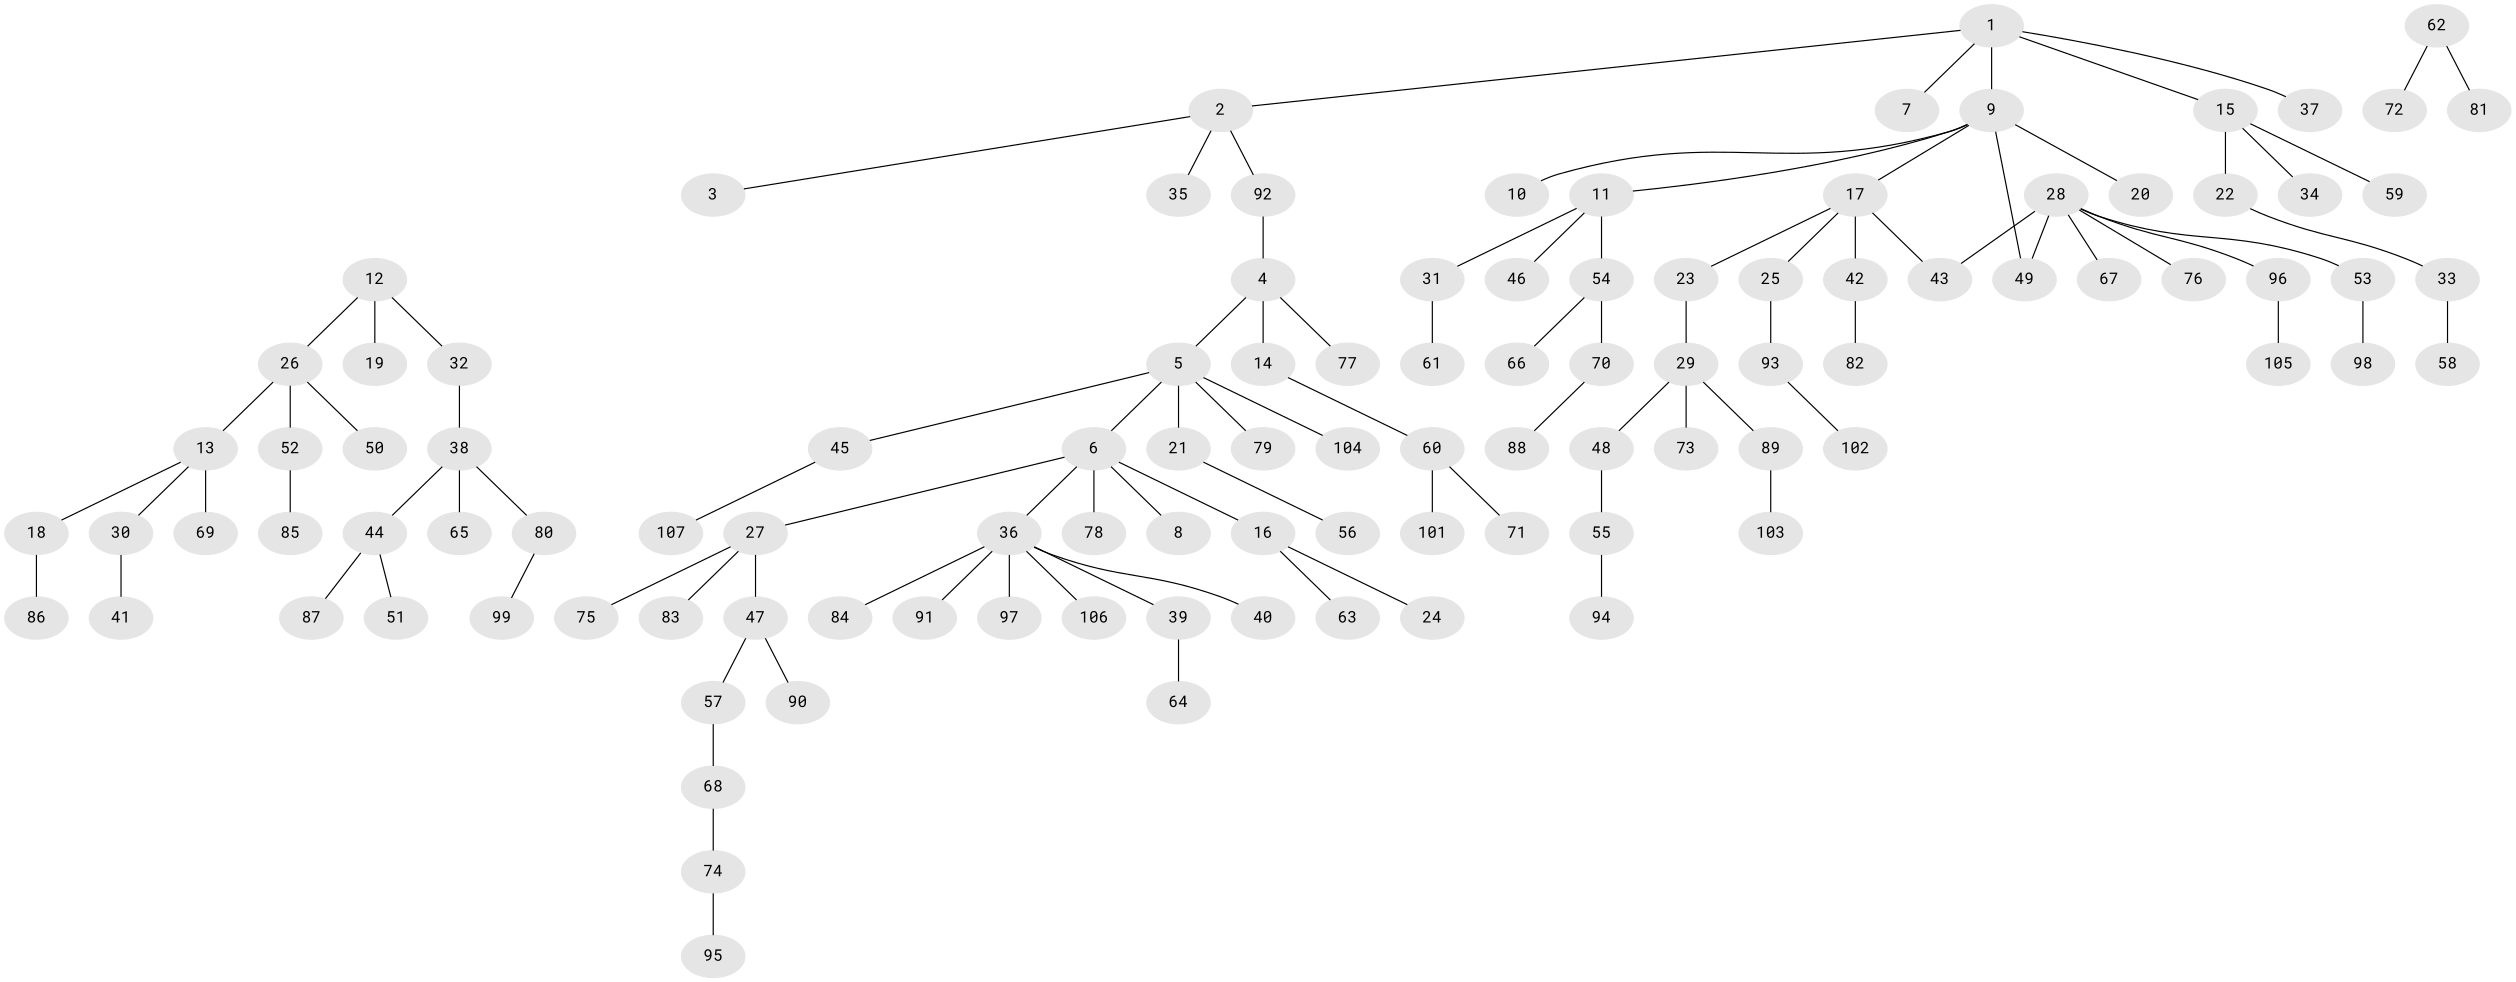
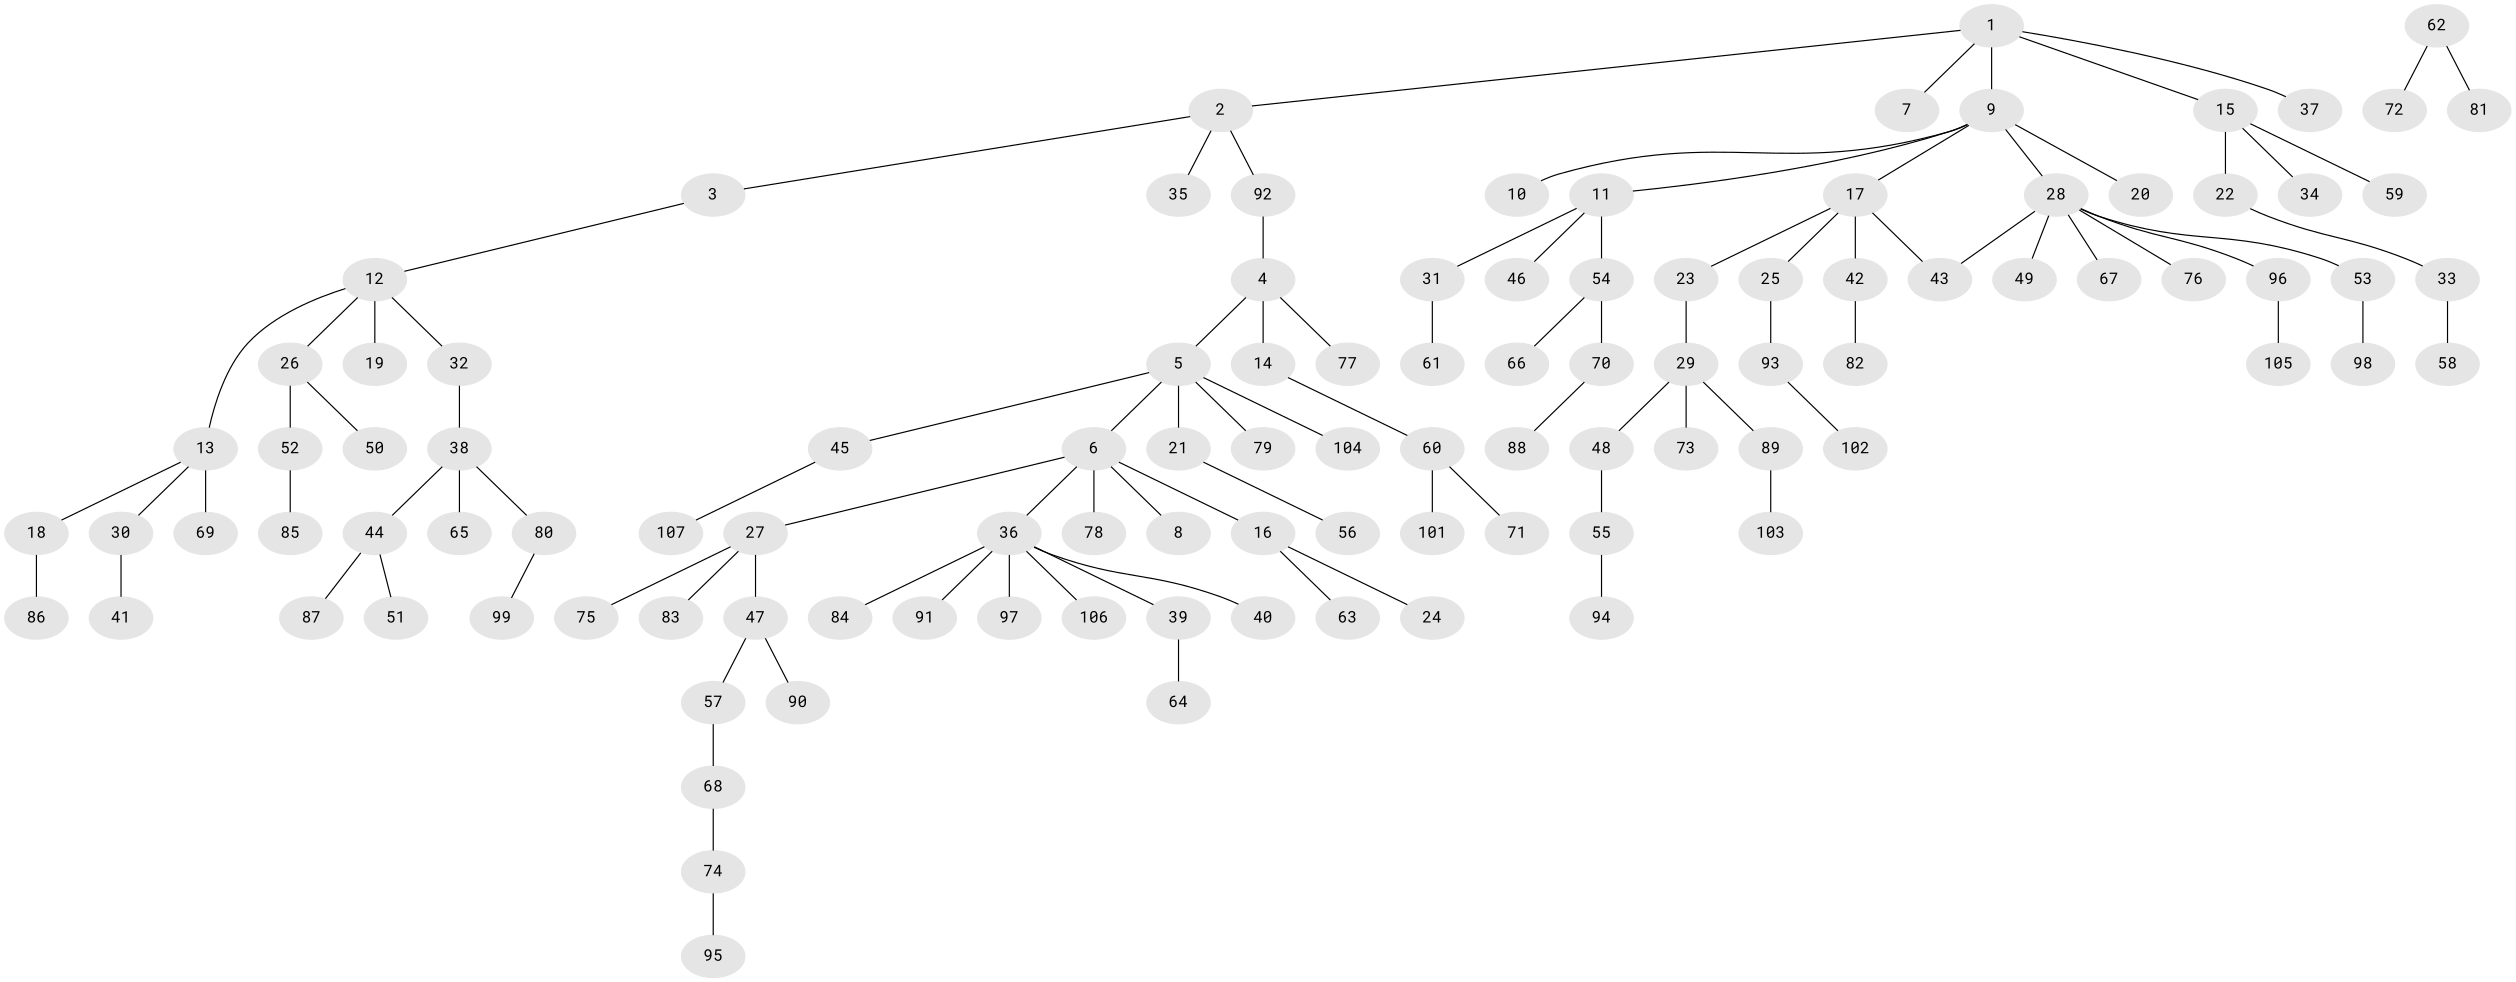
edge "9" -- "49": now "9" -- "28"
edge "3" -- "12": added
edge "26" -- "13": now "12" -- "13"
